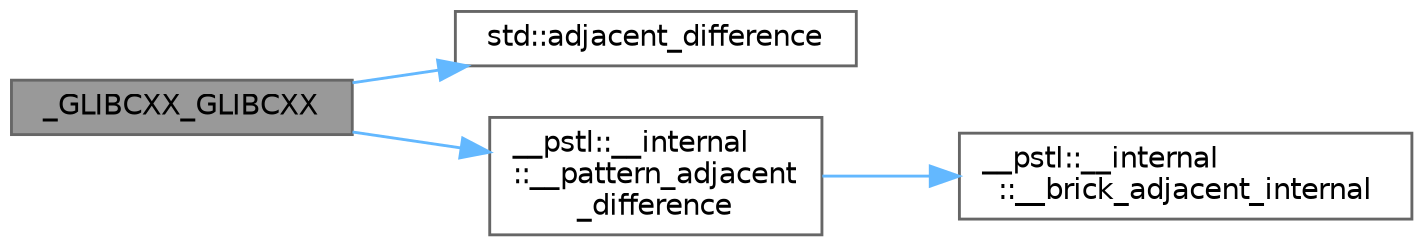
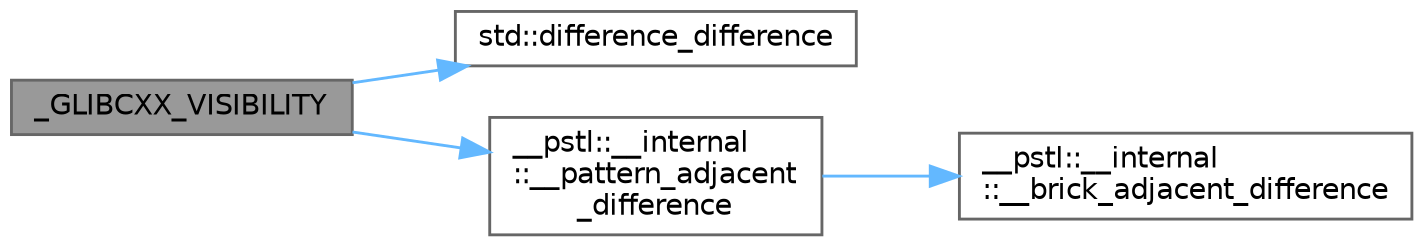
node "std::adjacent_difference": label "std::adjacent_difference" -> "std::difference_difference"
node "_GLIBCXX_GLIBCXX": label "_GLIBCXX_GLIBCXX" -> "_GLIBCXX_VISIBILITY"
node "__pstl::__internal ::__brick_adjacent_internal": label "__pstl::__internal ::__brick_adjacent_internal" -> "__pstl::__internal ::__brick_adjacent_difference"
